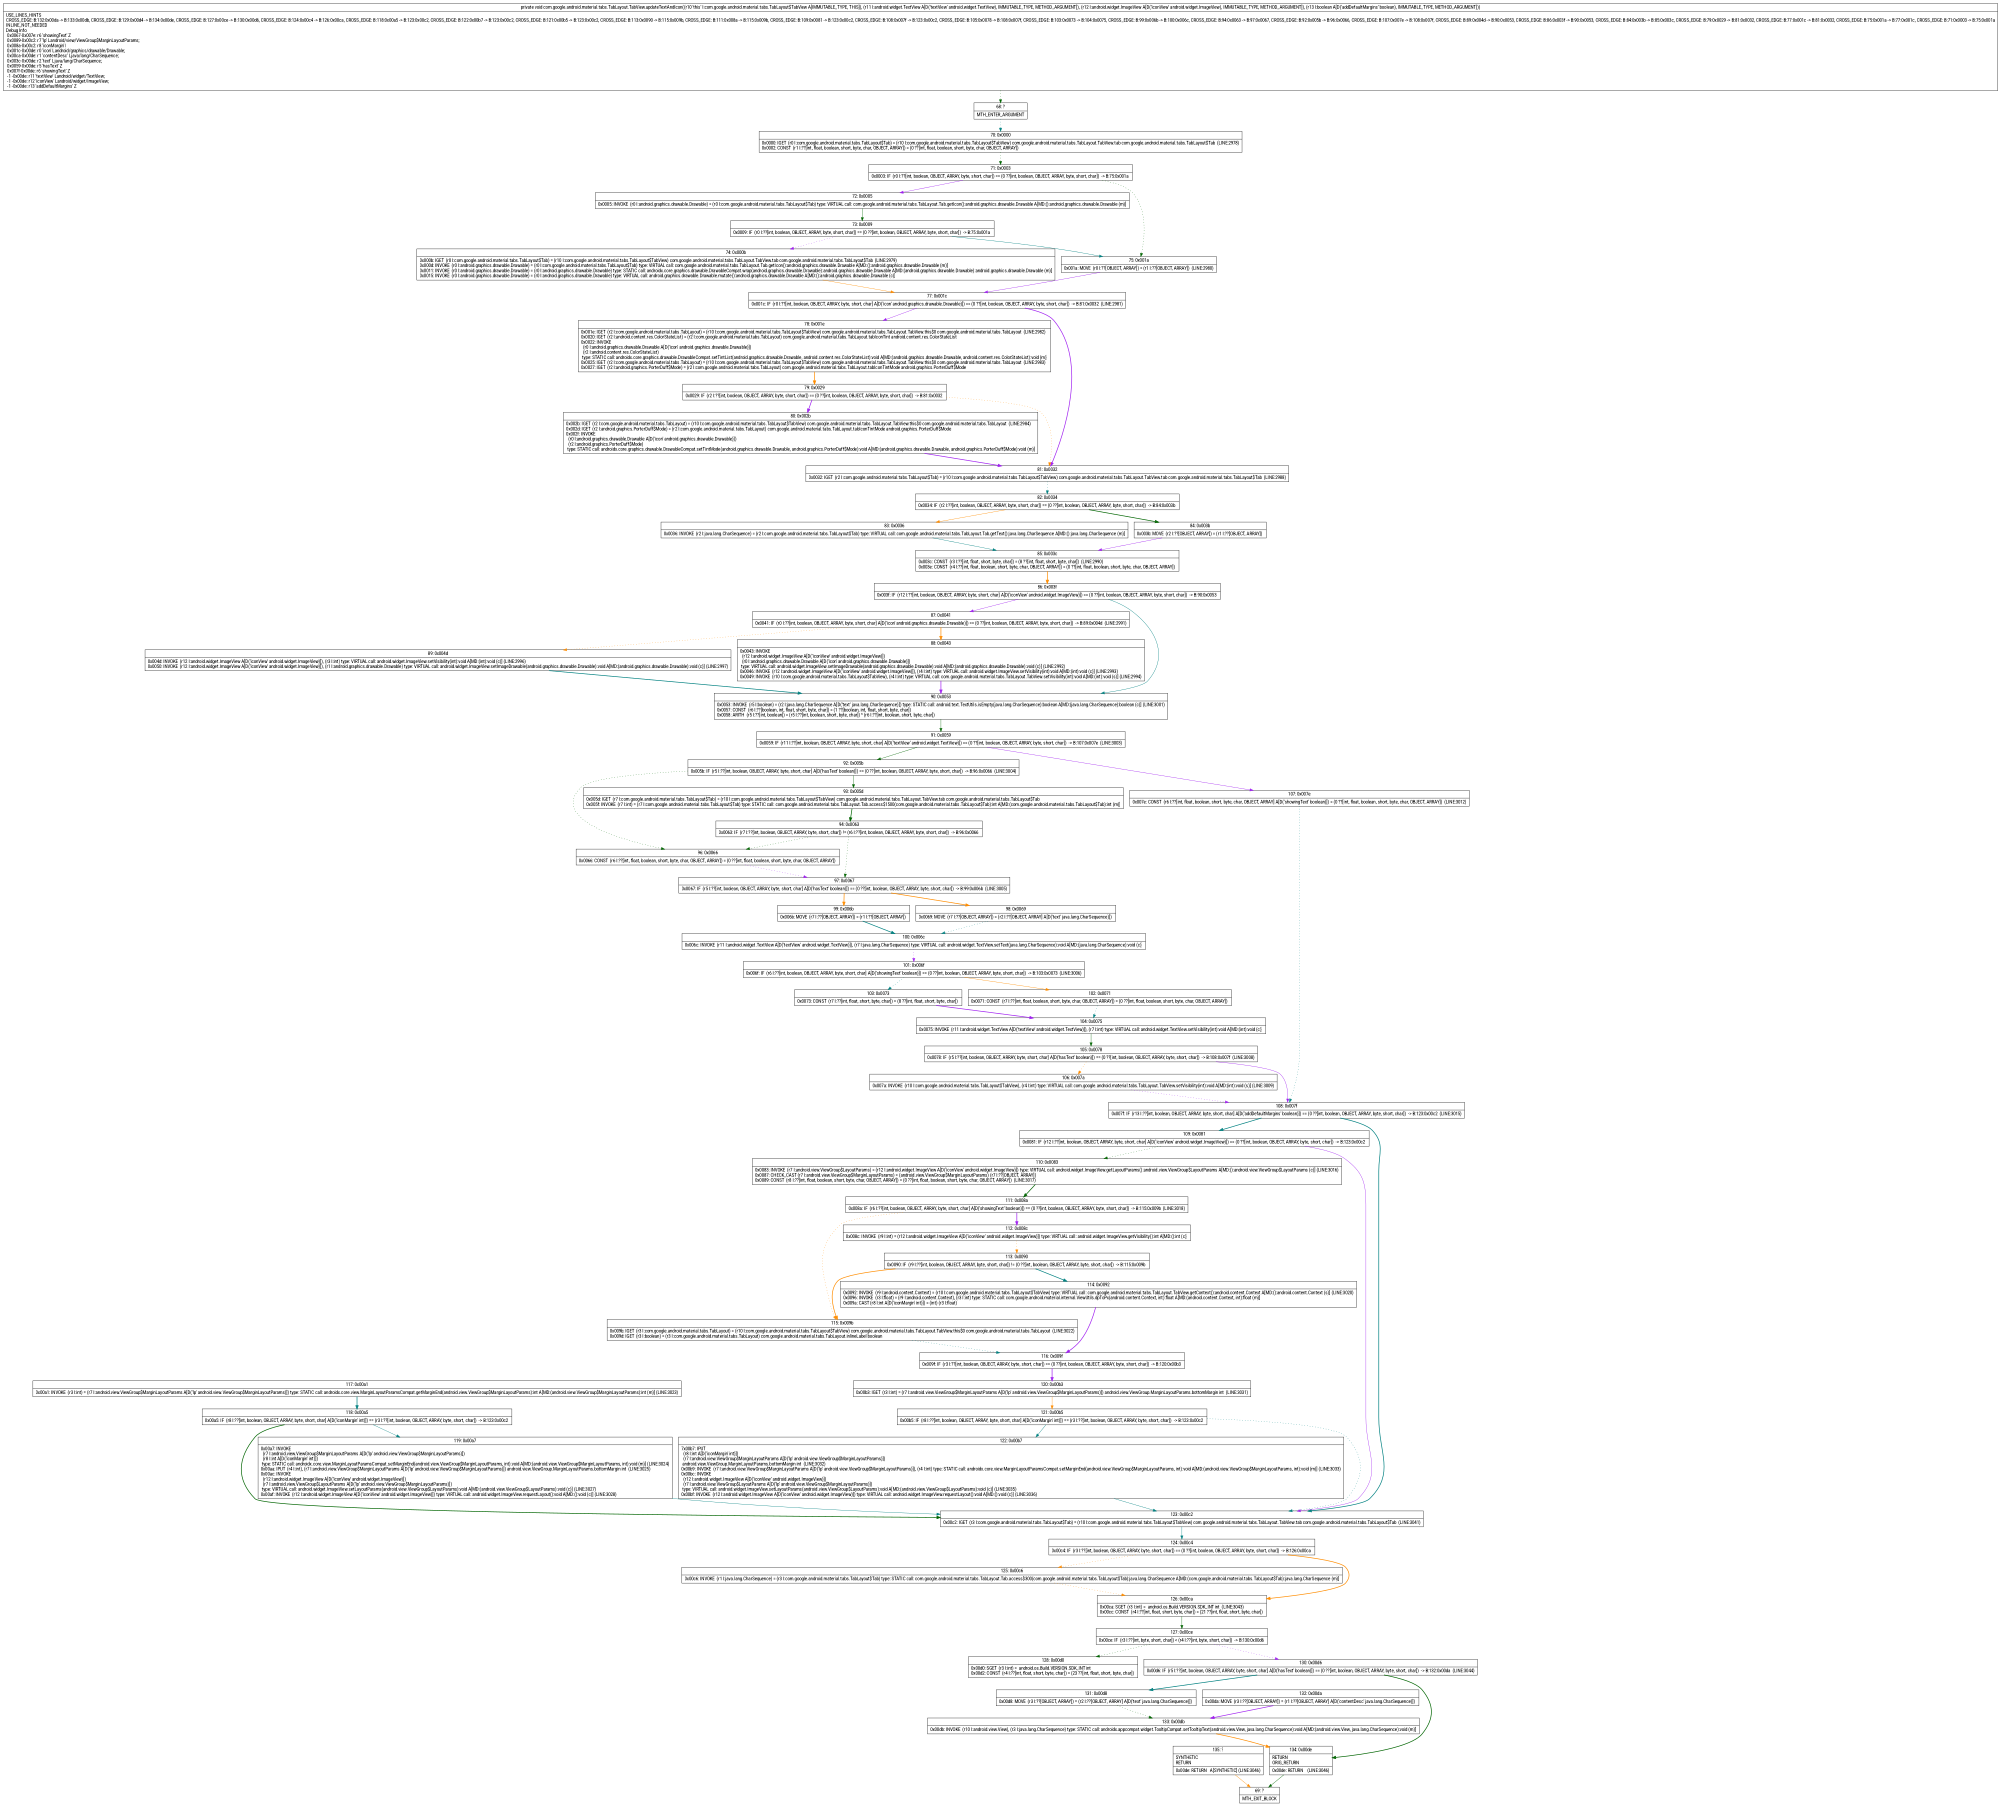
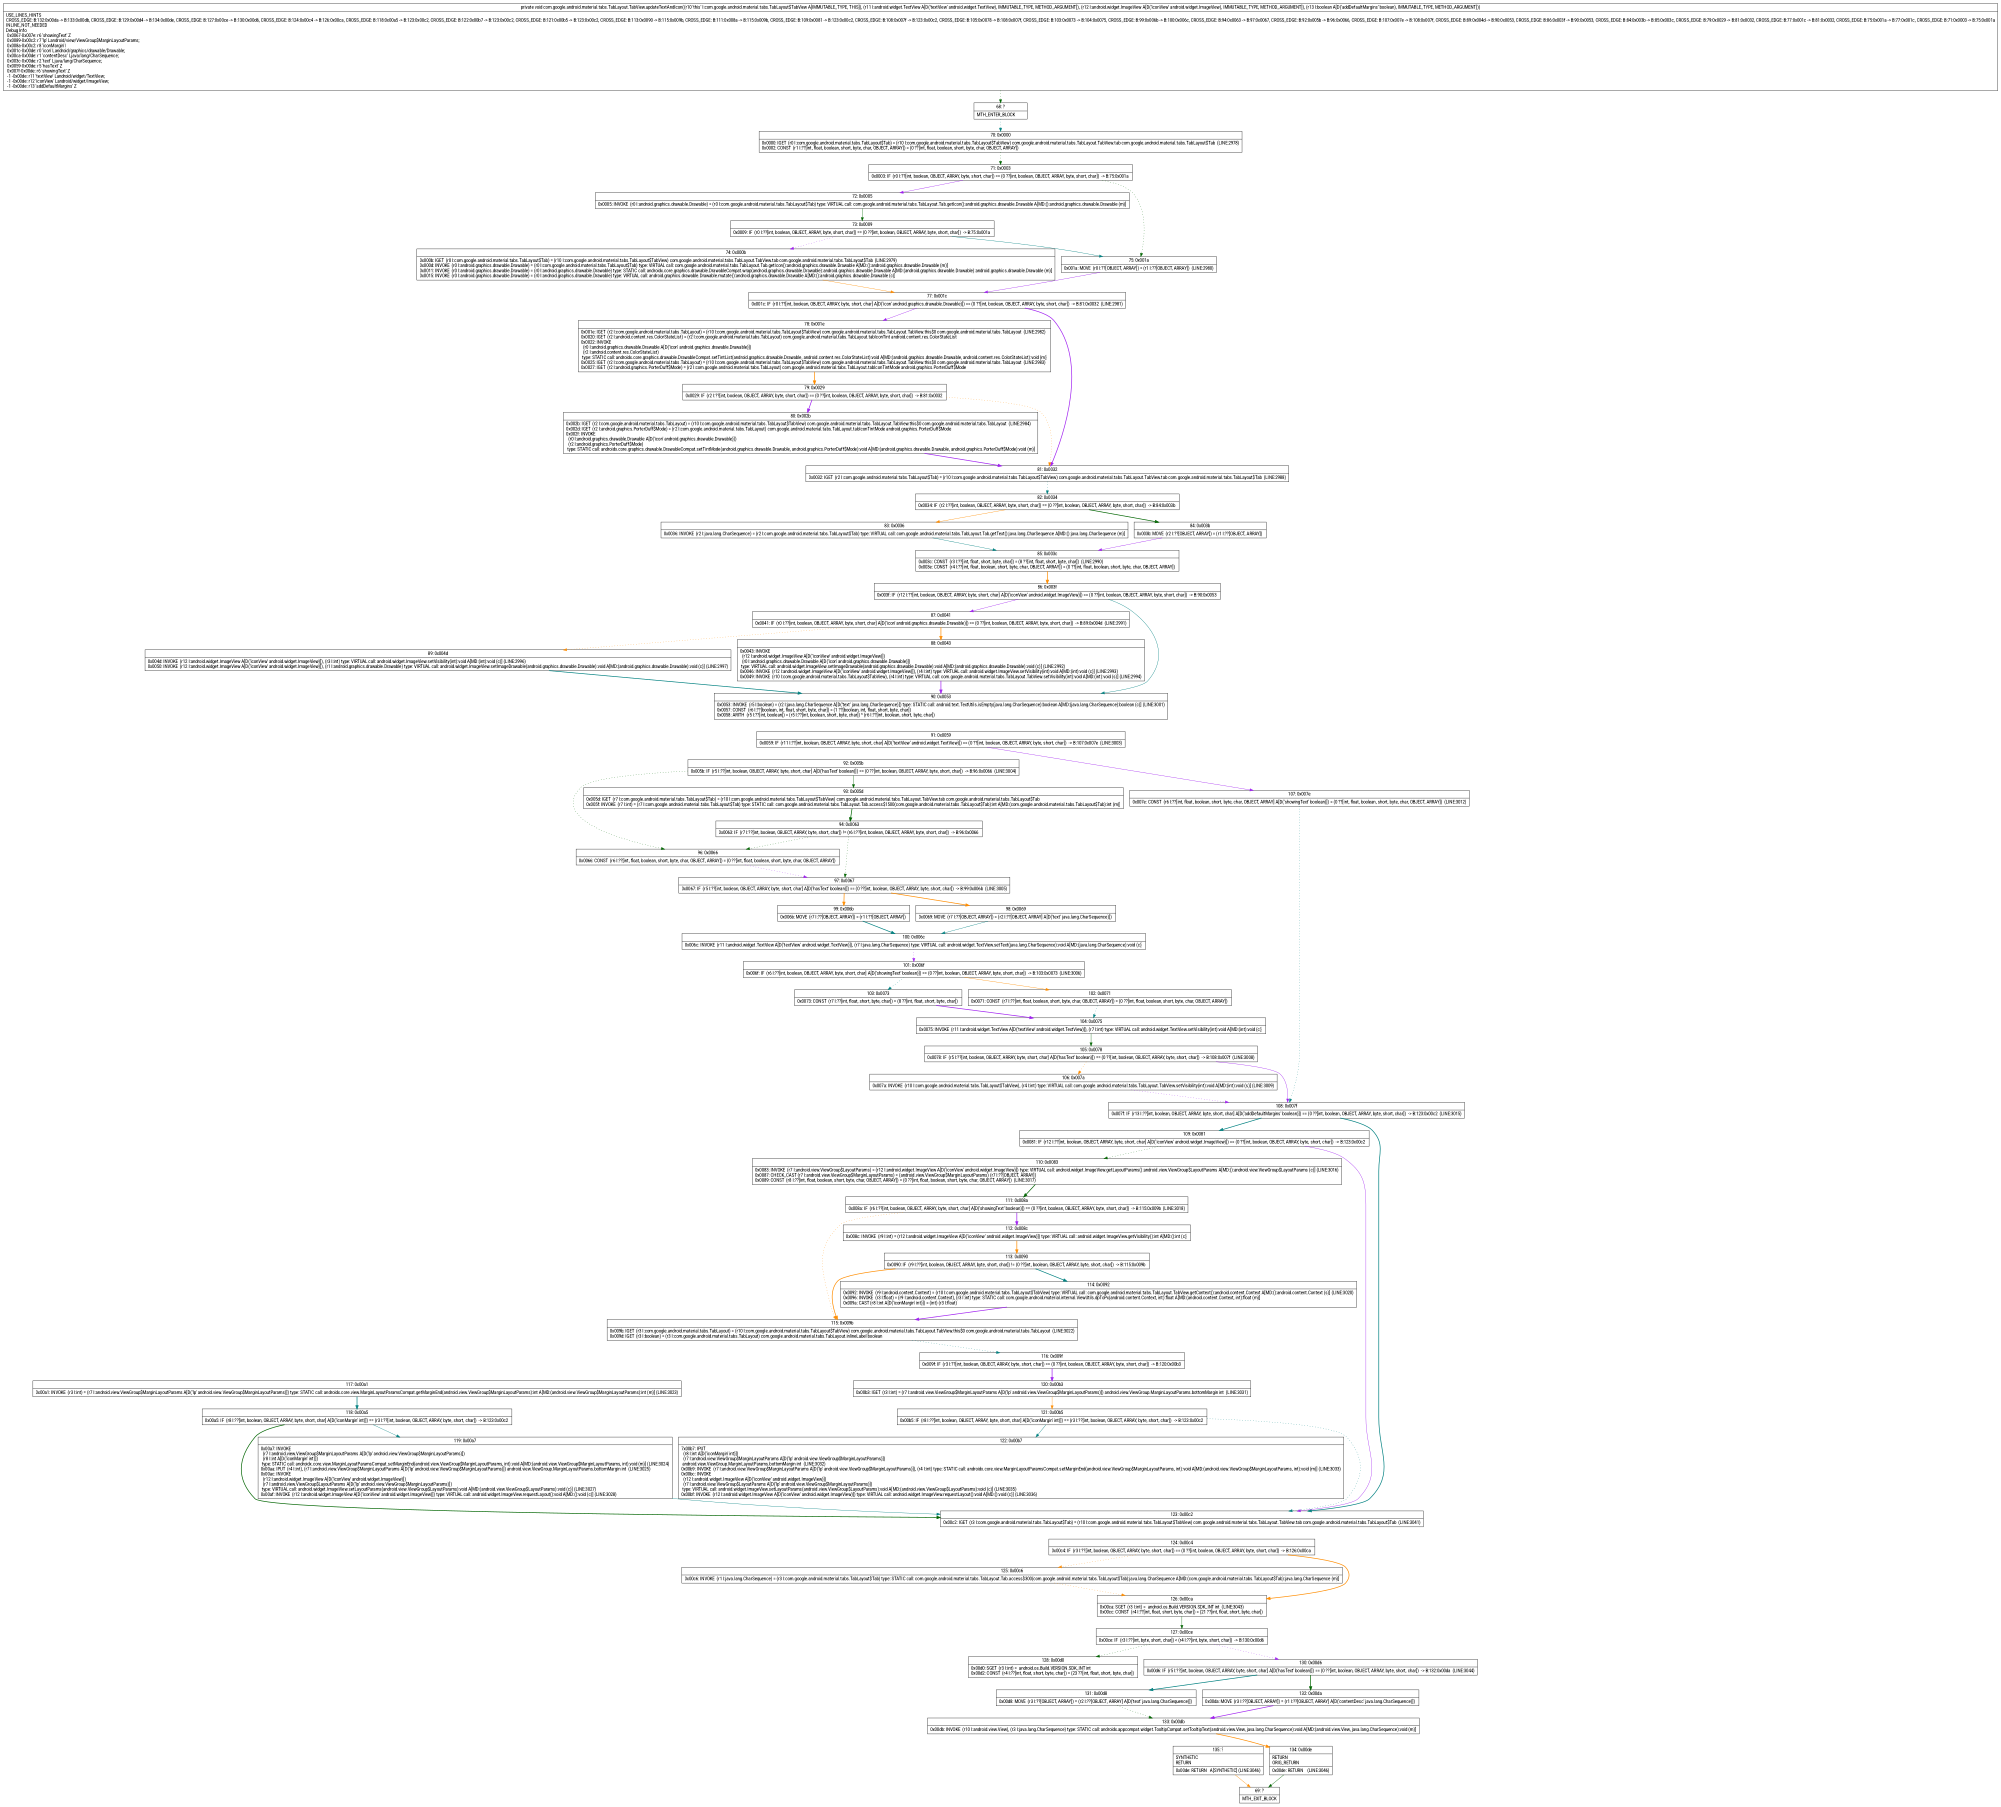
node "68: ?": text "MTH_ENTER_ARGUMENT" -> "MTH_ENTER_BLOCK"
edge "90: 0x0053" -> "91: 0x0059": removed
edge "91: 0x0059" -> "92: 0x005b": removed
edge "98: 0x0069" -> "100: 0x006c": style dotted -> solid
edge "112: 0x008c" -> "113: 0x0090": style dotted -> bold
edge "114: 0x0092" -> "116: 0x009f": now "114: 0x0092" -> "115: 0x009b"
edge "122: 0x00b7" -> "123: 0x00c2": removed
edge "123: 0x00c2" -> "124: 0x00c4": removed
edge "130: 0x00d6" -> "134: 0x00de": now "130: 0x00d6" -> "132: 0x00da"
